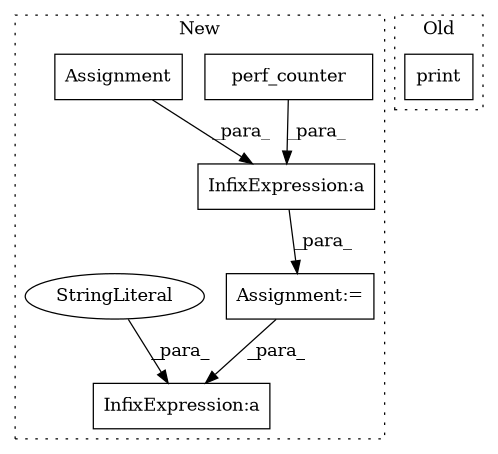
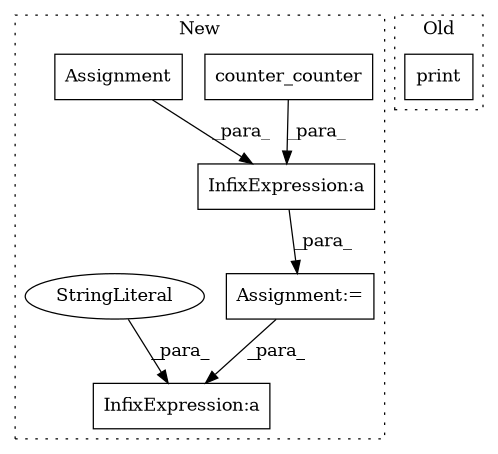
node "perf_counter": label "perf_counter" -> "counter_counter"
